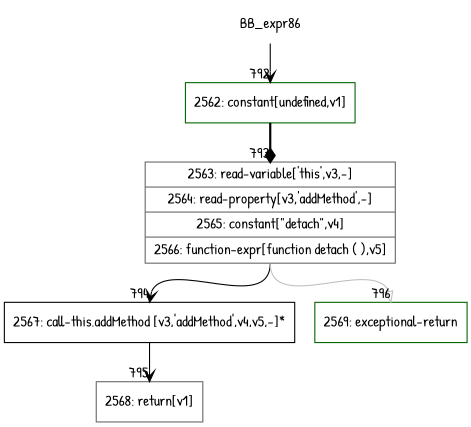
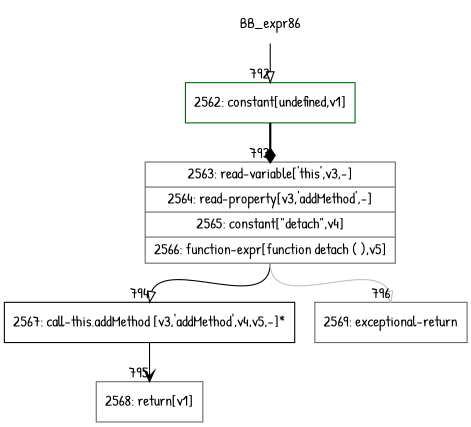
edge "BB_expr86" -> "2562: constant[undefined,v1]": arrowhead vee -> onormal
edge "2563: read-variable['this',v3,-]" -> "2567: call-this.addMethod [v3,'addMethod',v4,v5,-]*": arrowhead vee -> onormal
node "2569: exceptional-return": color darkgreen -> gray40
